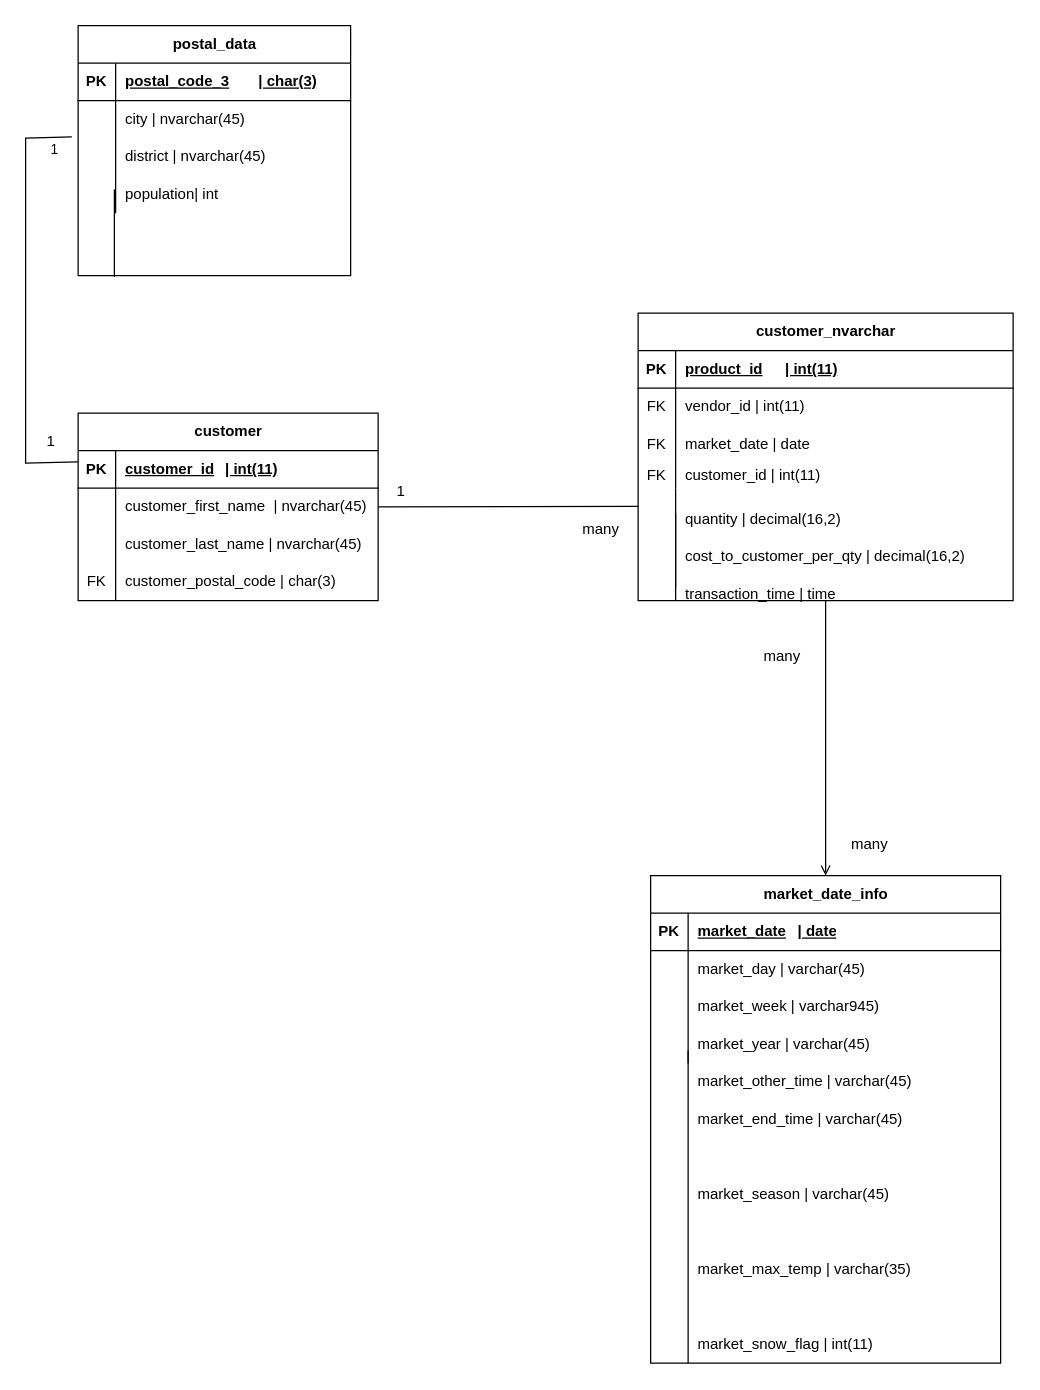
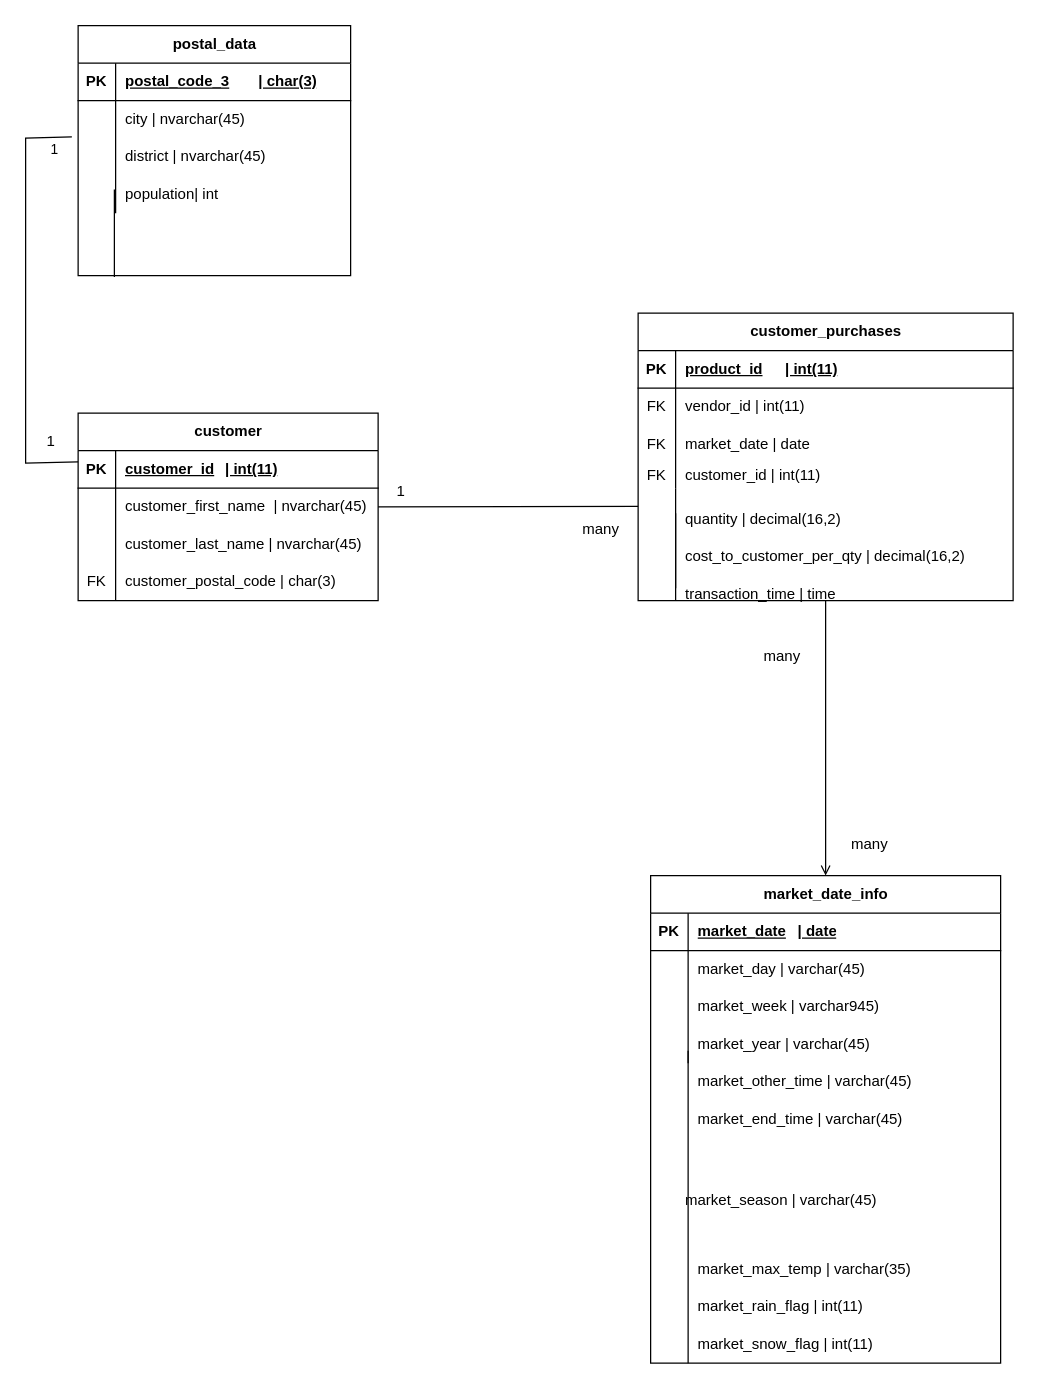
node "customer_nvarchar": label "customer_nvarchar" -> "customer_purchases"
node "market_season | varchar(45)": moved (844, 1194) -> (832, 1201)
node "market_rain_flag | int(11)": added
